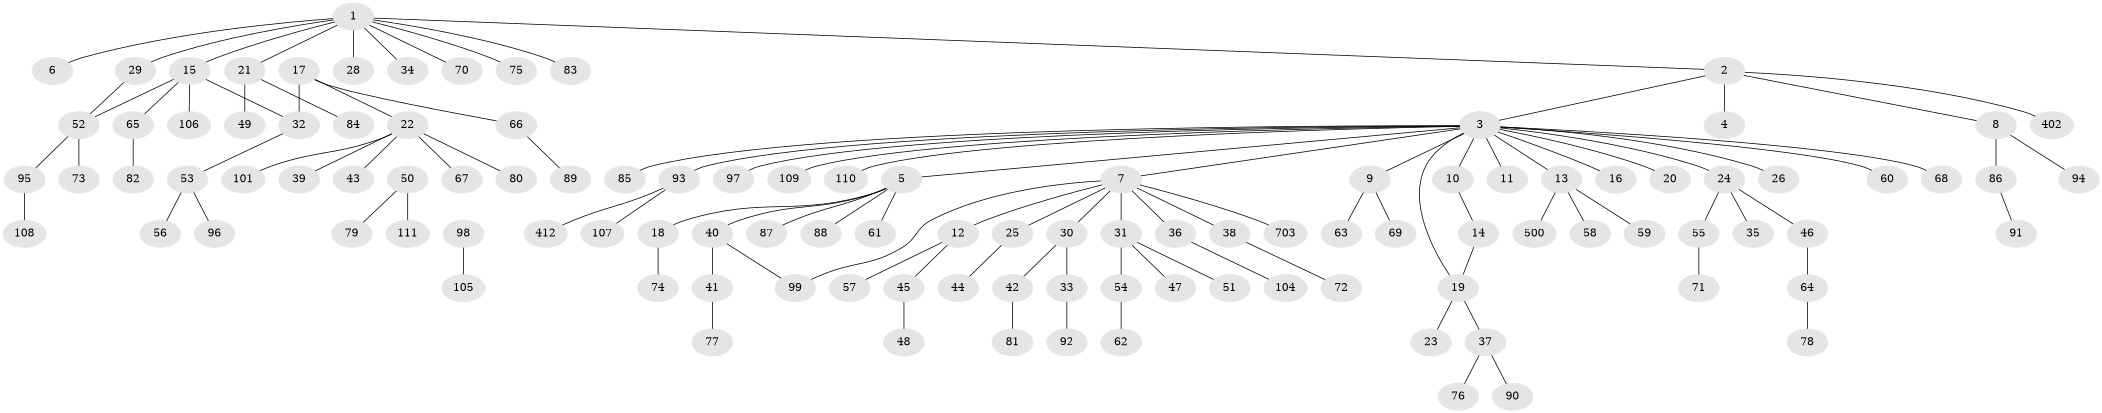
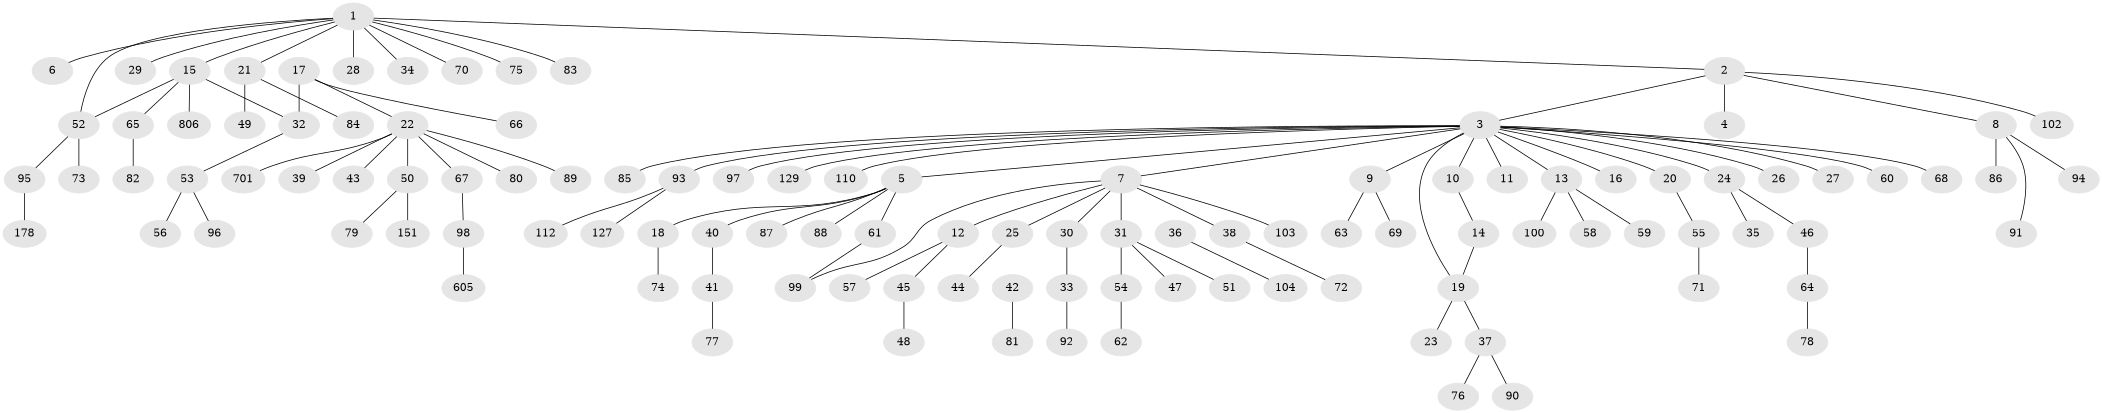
edge "29" -- "52": now "1" -- "52"
node "106": label "106" -> "806"
node "402": label "402" -> "102"
edge "22" -- "50": added
edge "66" -- "89": now "22" -- "89"
node "101": label "101" -> "701"
node "109": label "109" -> "129"
node "27": added
edge "24" -- "55": now "20" -- "55"
edge "67" -- "98": added
edge "7" -- "36": removed
edge "86" -- "91": now "8" -- "91"
node "108": label "108" -> "178"
node "111": label "111" -> "151"
node "412": label "412" -> "112"
node "107": label "107" -> "127"
node "703": label "703" -> "103"
node "500": label "500" -> "100"
edge "40" -- "99": now "61" -- "99"
edge "30" -- "42": removed
node "105": label "105" -> "605"
